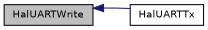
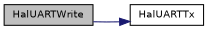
edge "HalUARTTx" -> "HalUARTWrite": reversed
